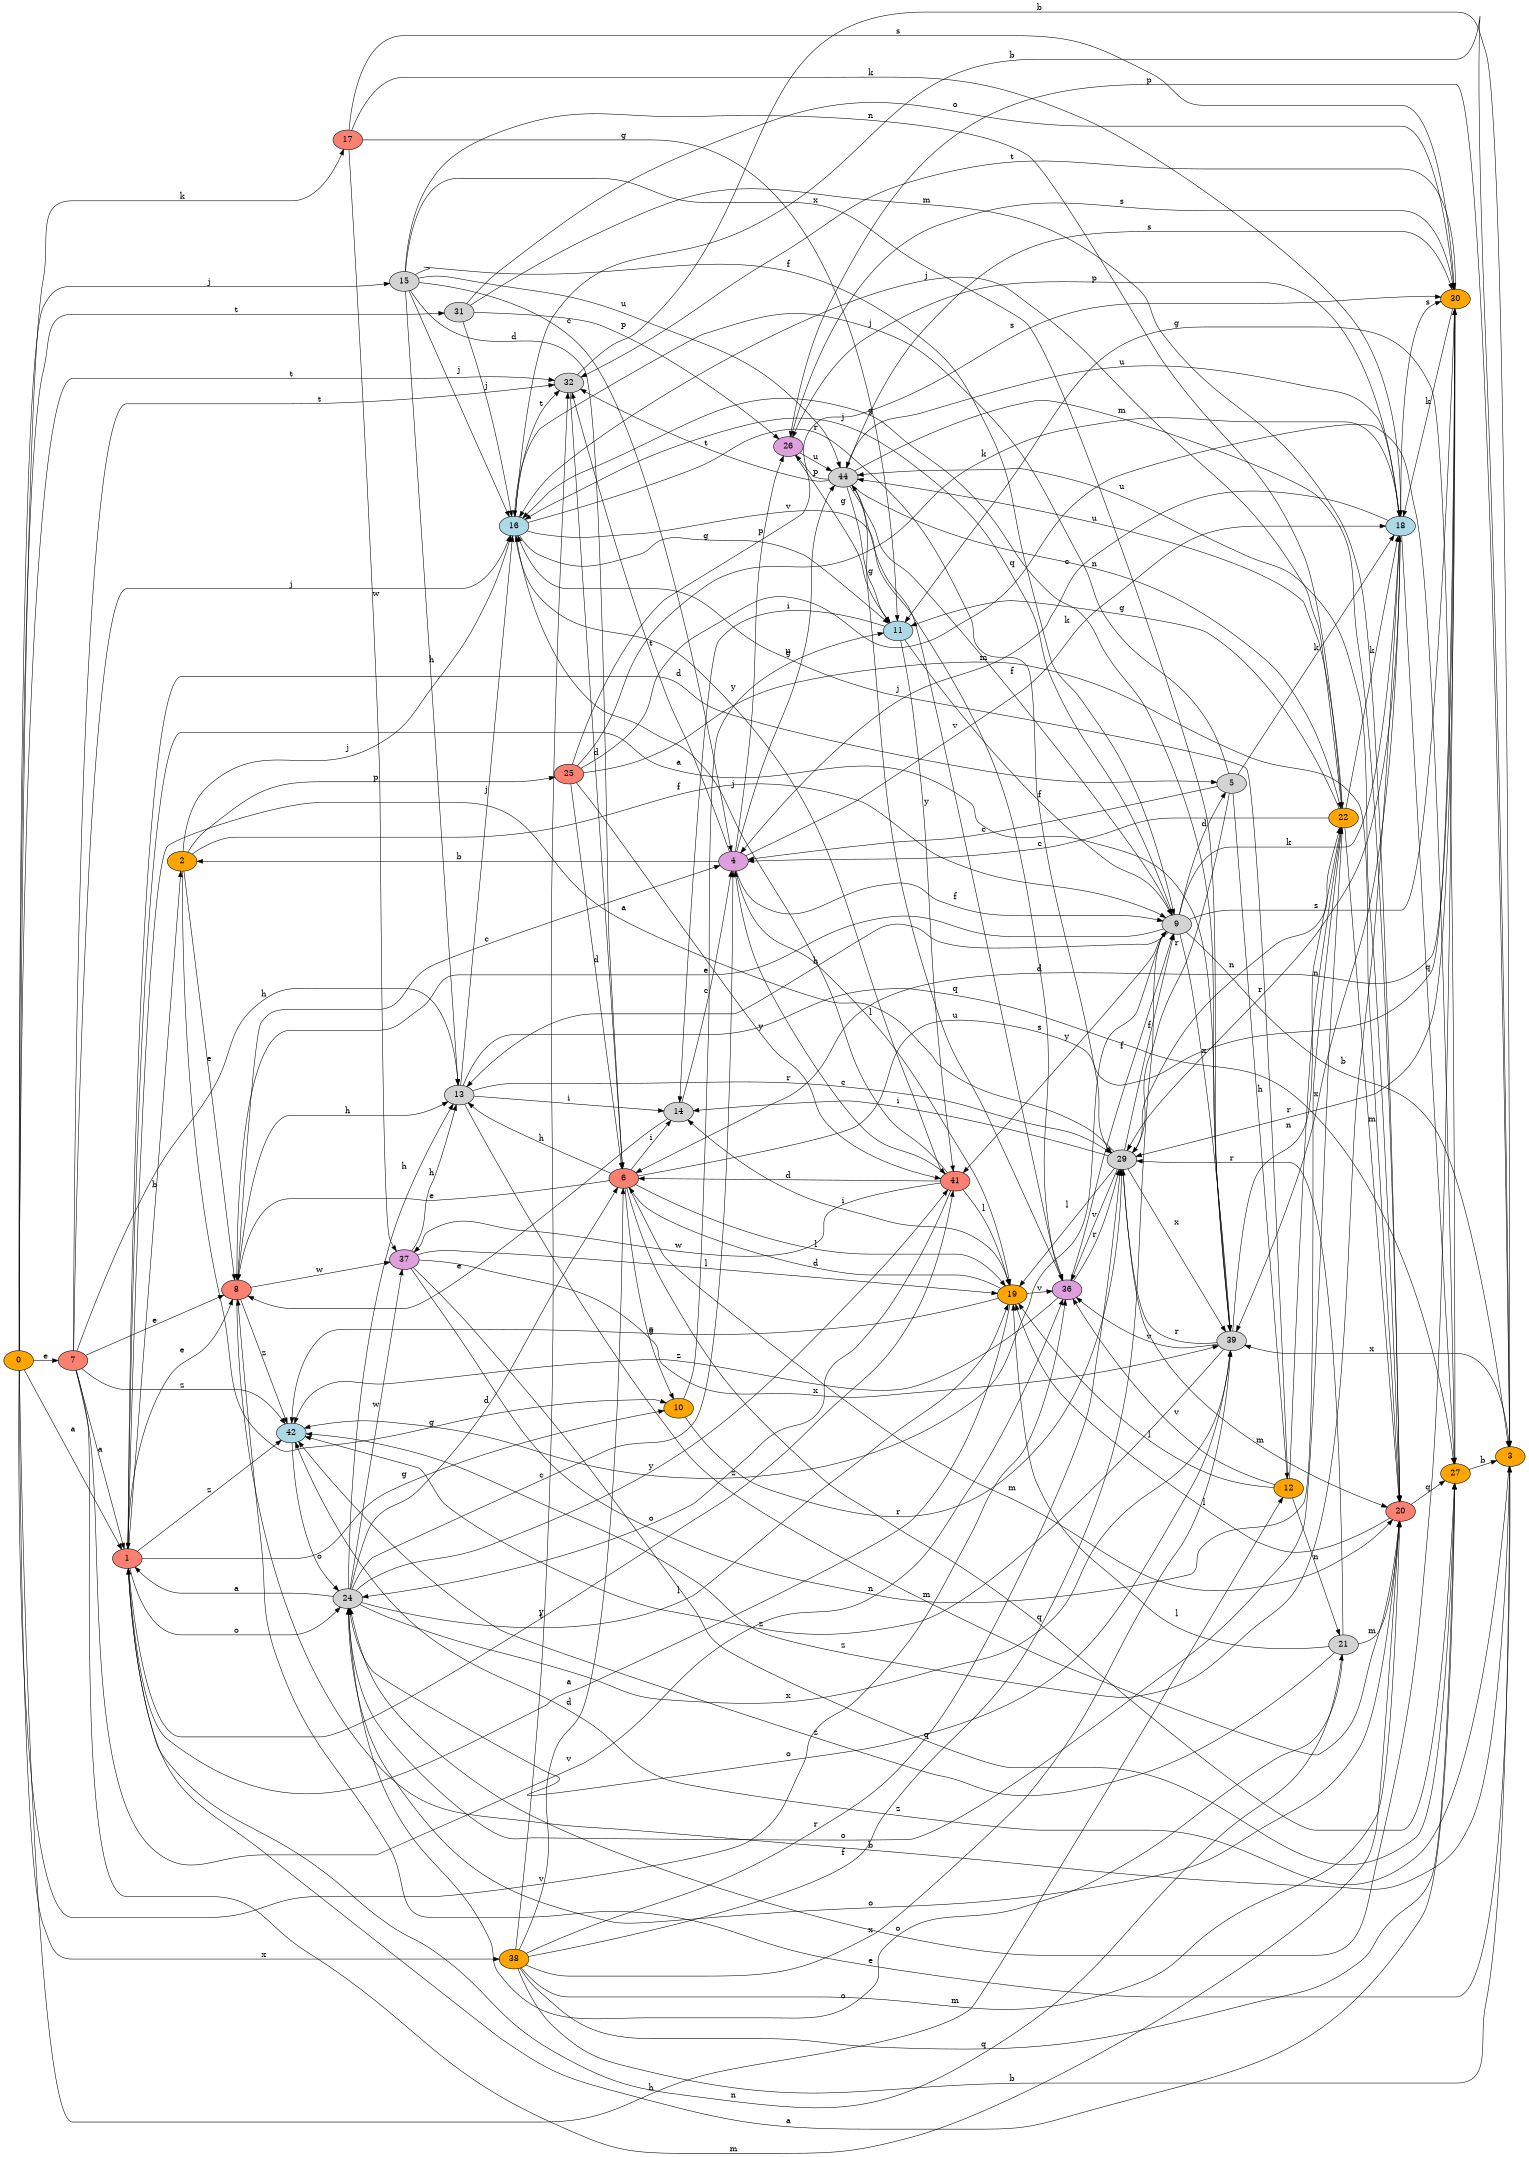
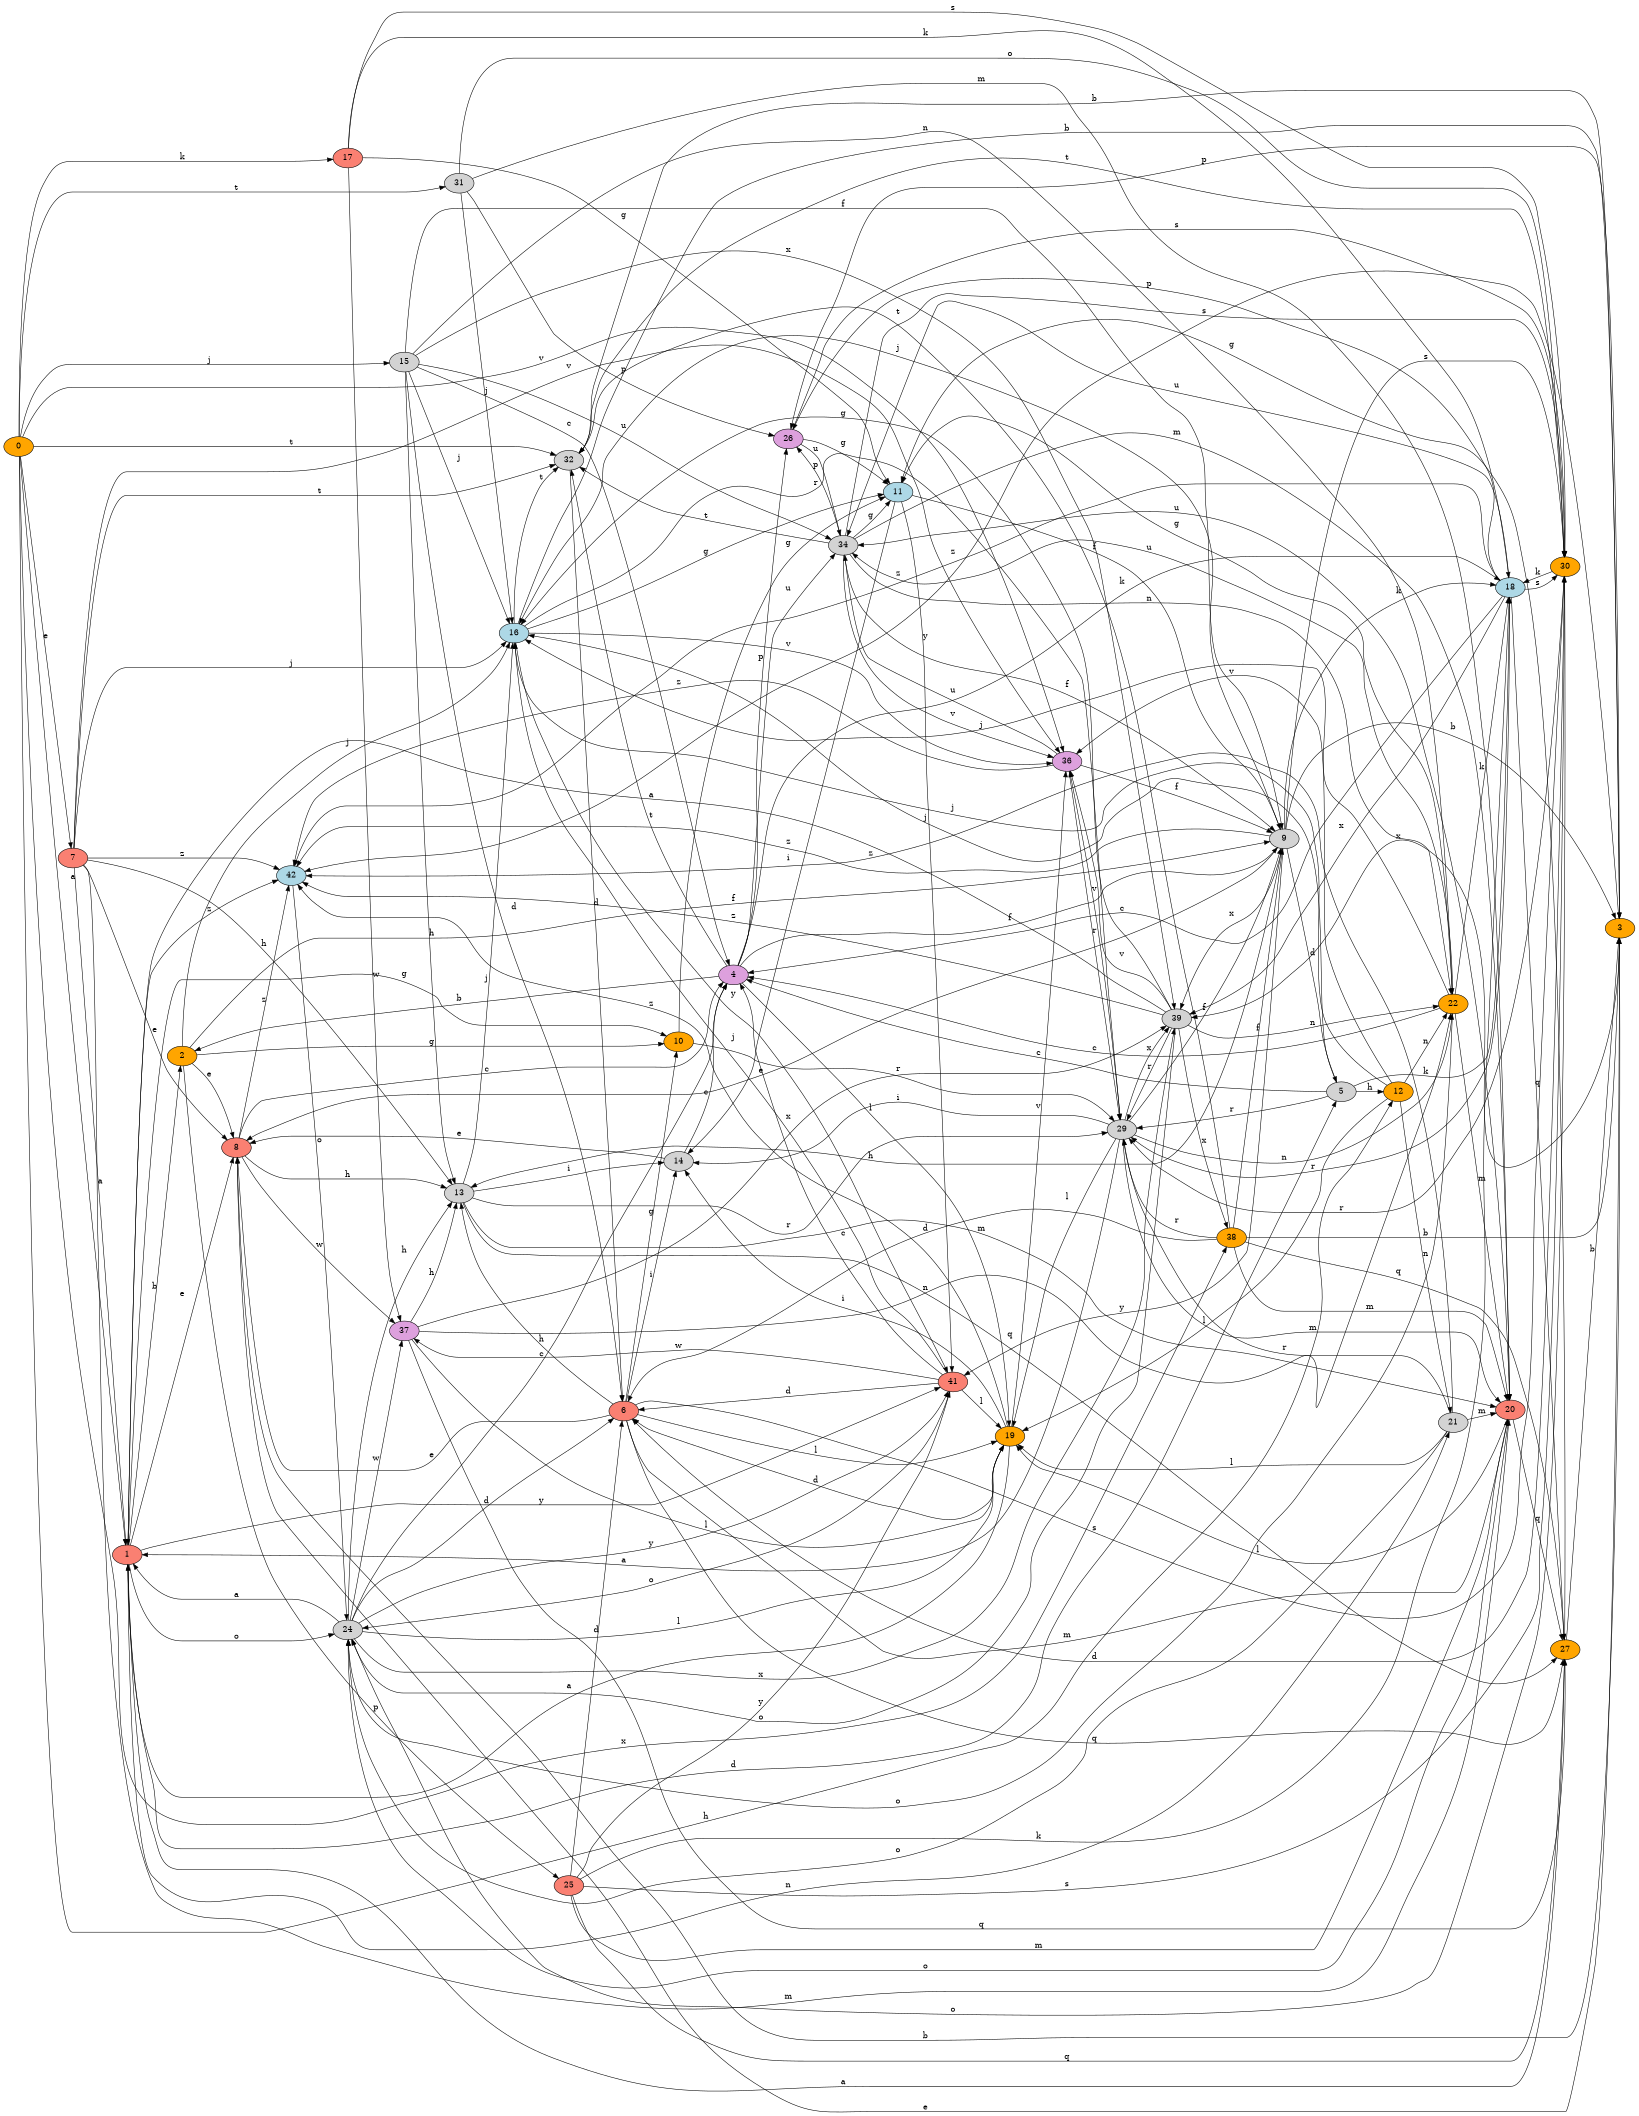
node "44": label "44" -> "34"
edge "38" -> "39": reversed
